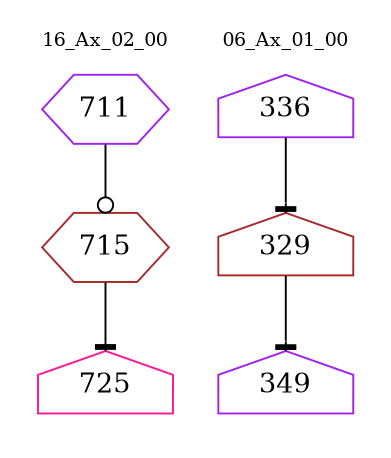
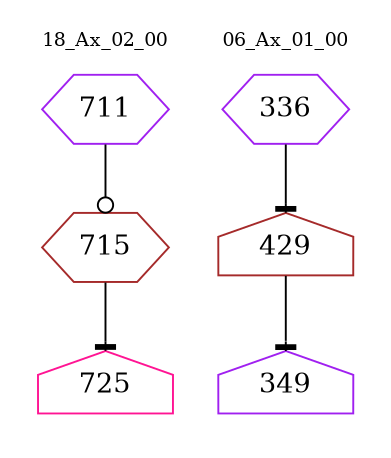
cluster "16_Ax_02_00": label "16_Ax_02_00" -> "18_Ax_02_00"
node "336": shape house -> hexagon
node "329": label "329" -> "429"
